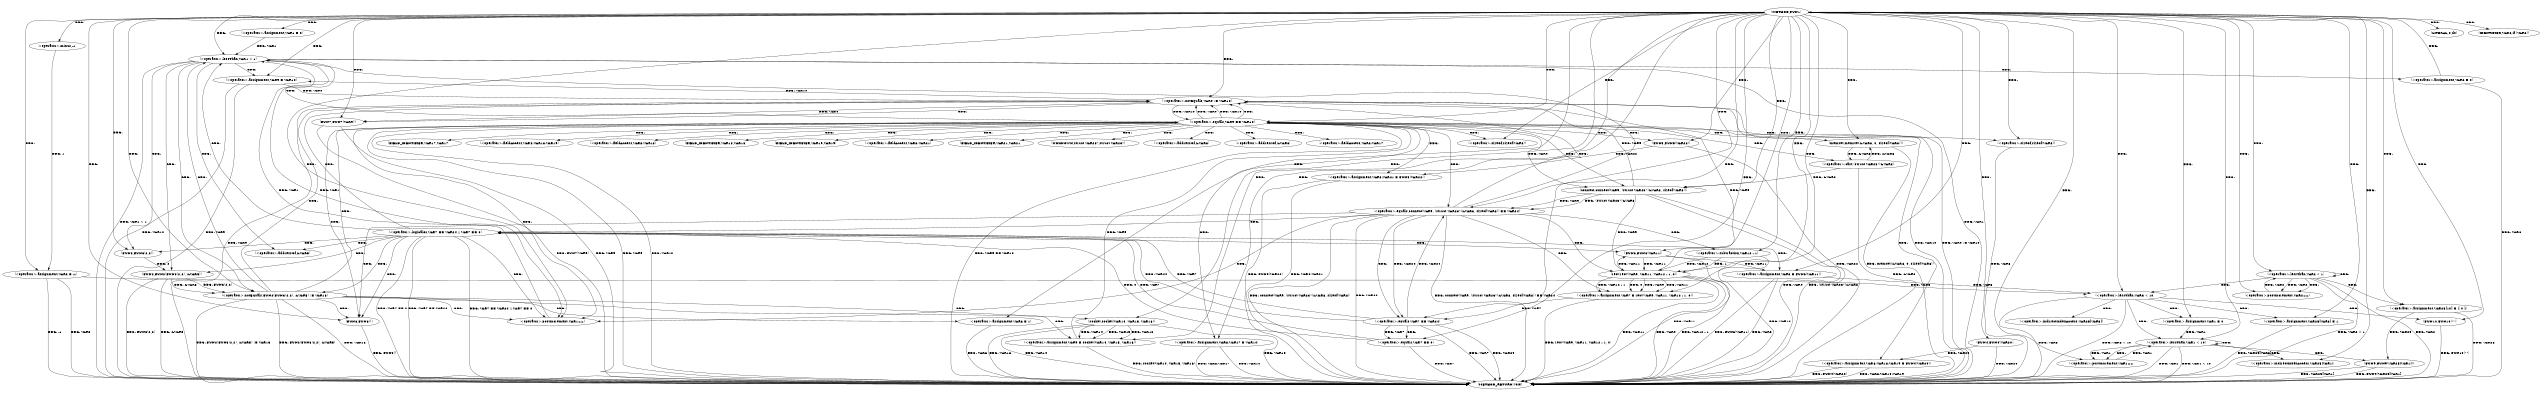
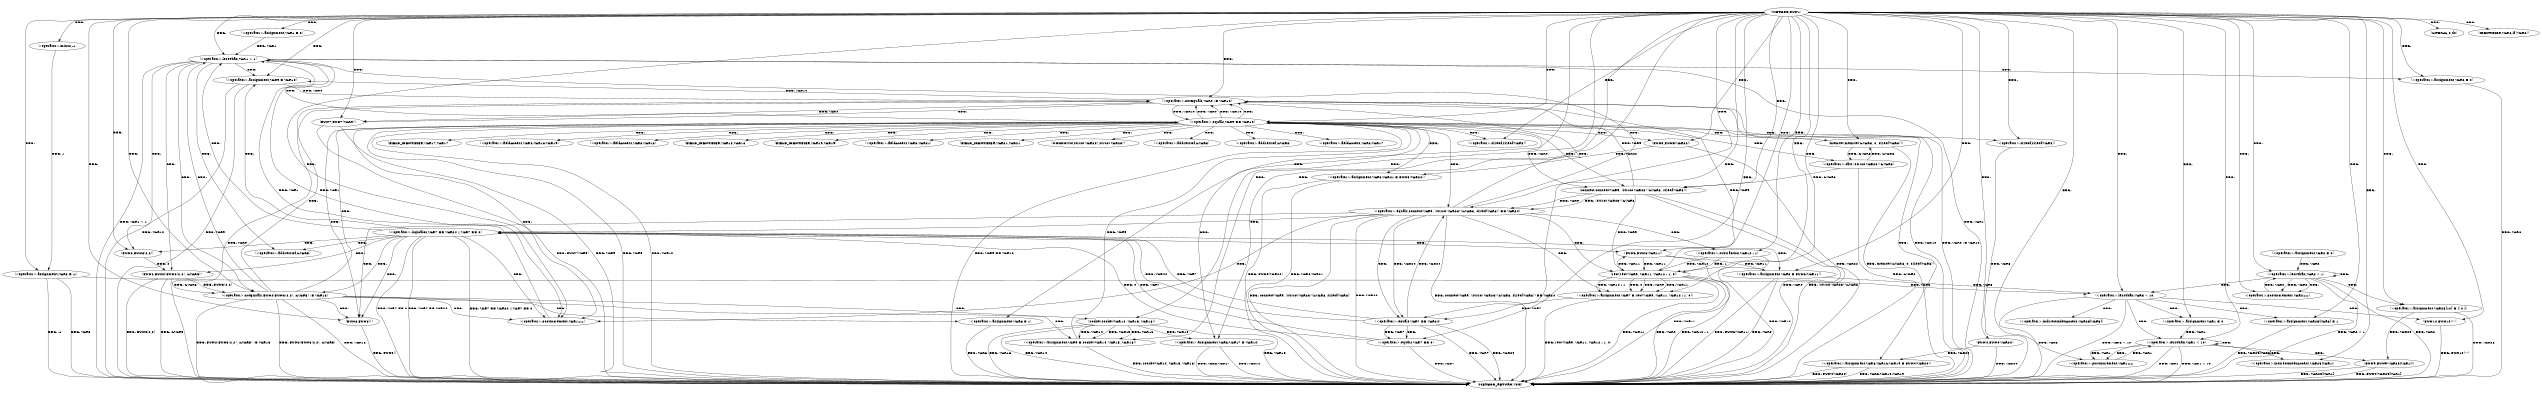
edge "(<operator>.assignment,VAR6 = 0)" -> "(METHOD,FUN1)": reversed
edge "(<operator>.logicalOr,VAR7 == VAR24 || VAR7 == 0)" -> "(<operator>.notEquals,VAR9 != VAR10)": now "(<operator>.logicalOr,VAR7 == VAR24 || VAR7 == 0)" -> "(<operator>.assignment,VAR9 = VAR10)"
node "(<operator>.assignment,VAR2 = 0)": added
edge "(socket,socket(VAR14, VAR15, VAR16))" -> "(<operator>.assignment,VAR8.VAR17 = VAR14)": added, label "DDG: VAR14"
